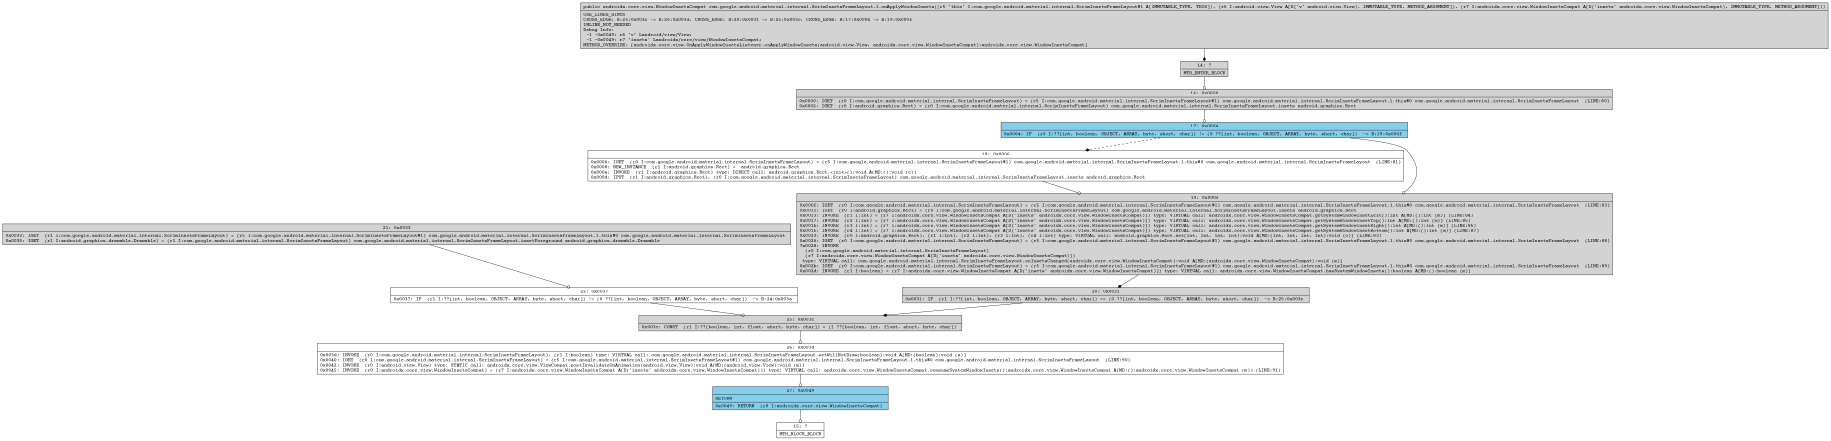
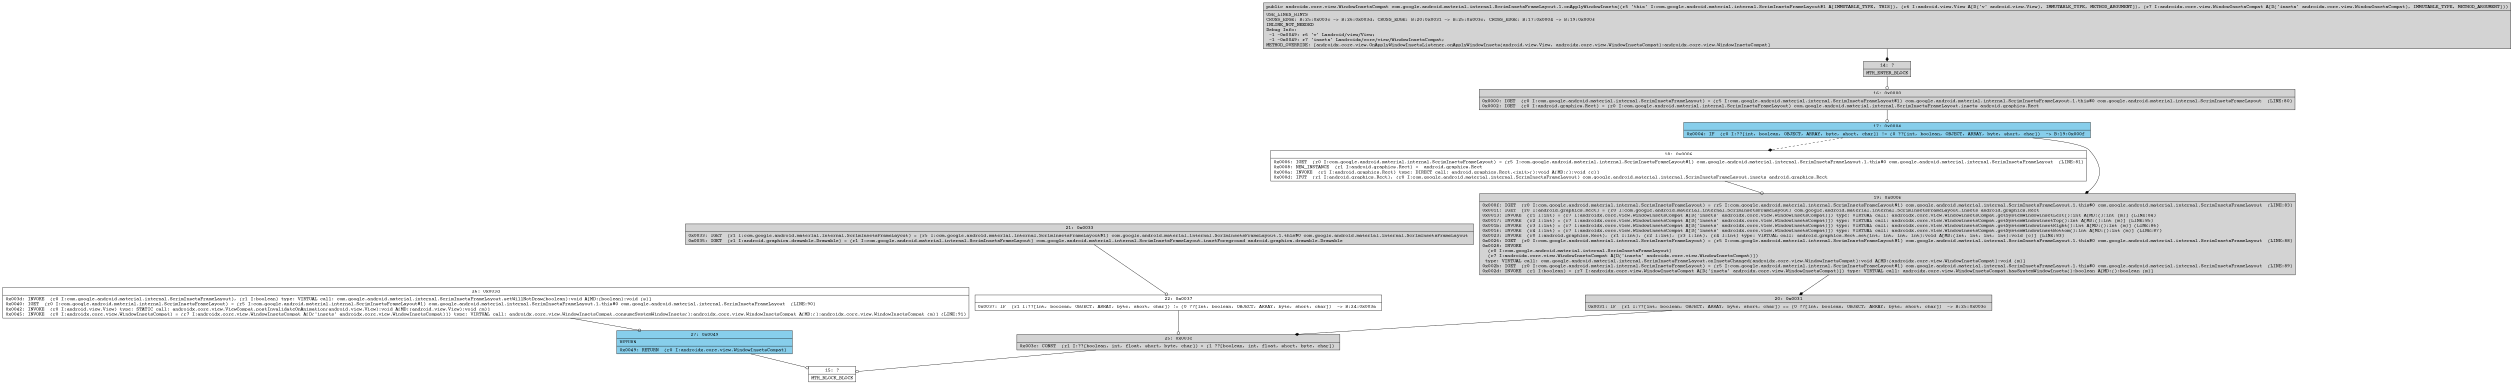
edge "17: 0x0004" -> "19: 0x000f": arrowhead odot -> diamond
node "19: 0x000f": text "7x0028: INVOKE" -> "0x0028: INVOKE"
edge "25: 0x003c" -> "26: 0x003d": now "25: 0x003c" -> "15: ?"
